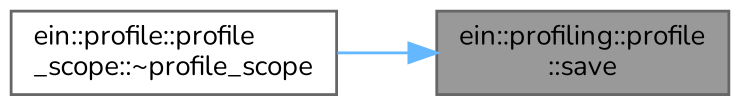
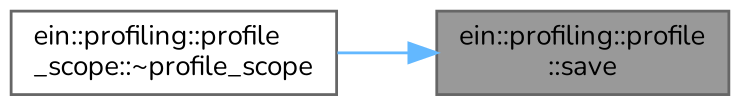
node "ein::profile::profile _scope::~profile_scope": label "ein::profile::profile _scope::~profile_scope" -> "ein::profiling::profile _scope::~profile_scope"
